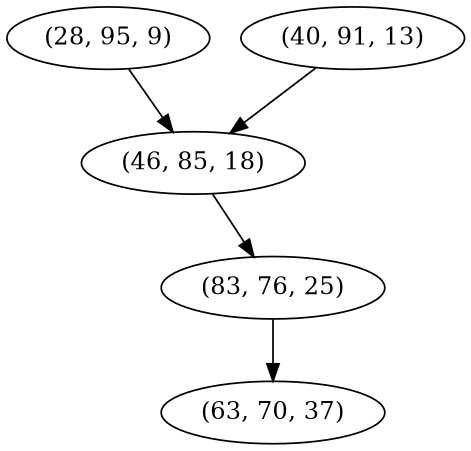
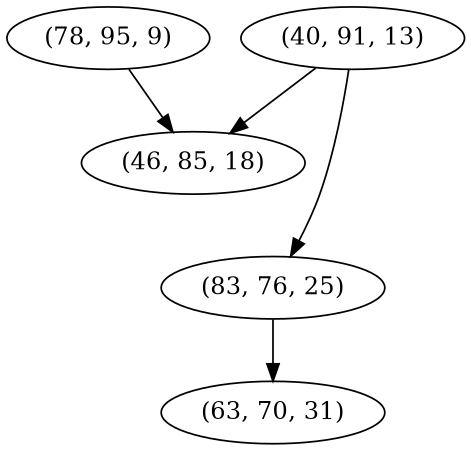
node "(28, 95, 9)": label "(28, 95, 9)" -> "(78, 95, 9)"
edge "(46, 85, 18)" -> "(83, 76, 25)": now "(40, 91, 13)" -> "(83, 76, 25)"
node "(63, 70, 37)": label "(63, 70, 37)" -> "(63, 70, 31)"
